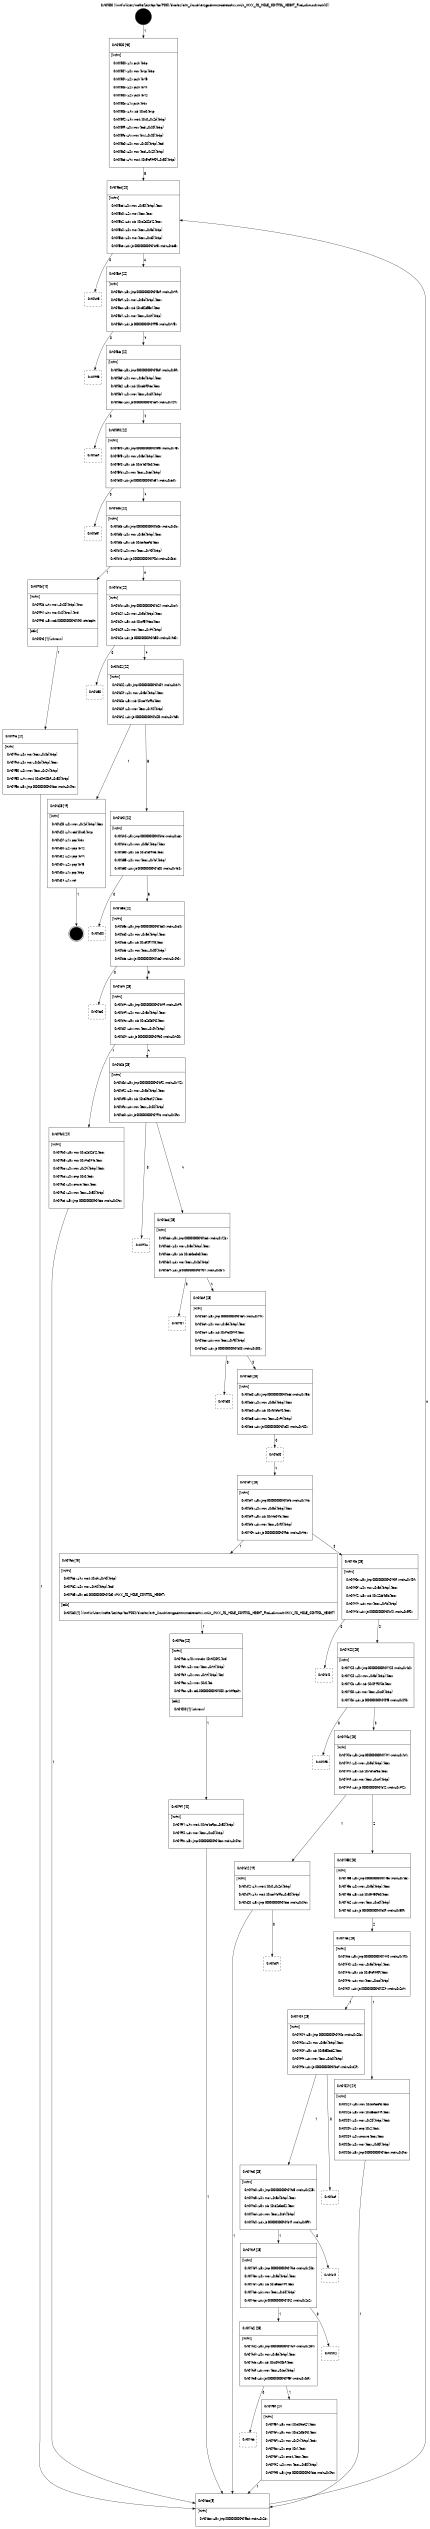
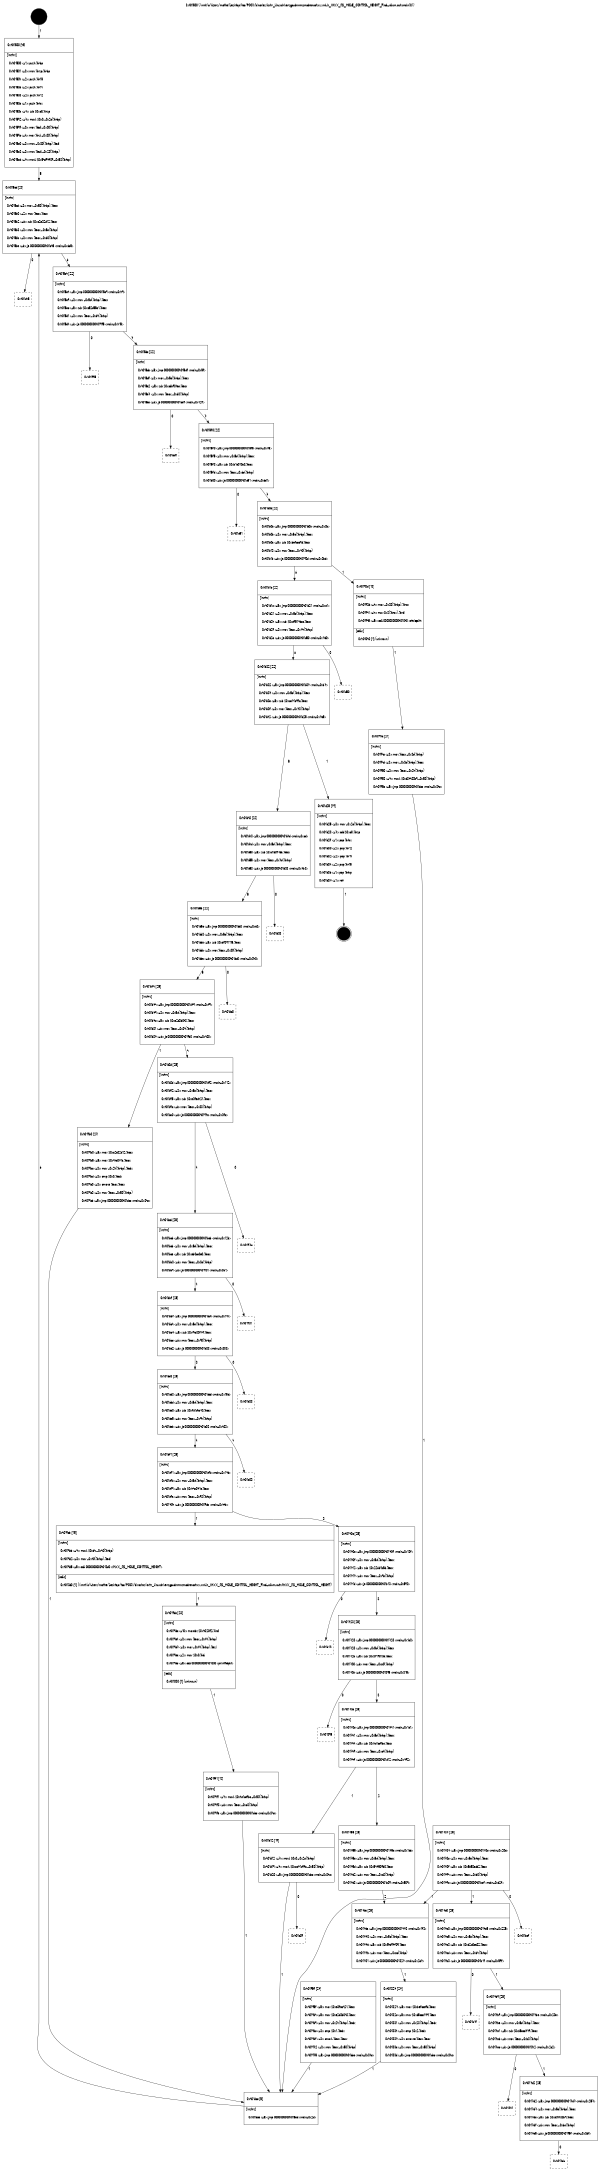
edge "0x40161c [22]" -> "0x401632 [22]": label " 7" -> " 6"
edge "0x4016d8 [25]" -> "0x401a03": label " 0" -> " 4"
edge "0x401a03" -> "0x4016f1 [25]": now "0x4016d8 [25]" -> "0x4016f1 [25]"
edge "0x40176e [25]" -> "0x401787 [25]": reversed
edge "0x4017d2 [25]" -> "0x40195f [27]": removed, label "1"
